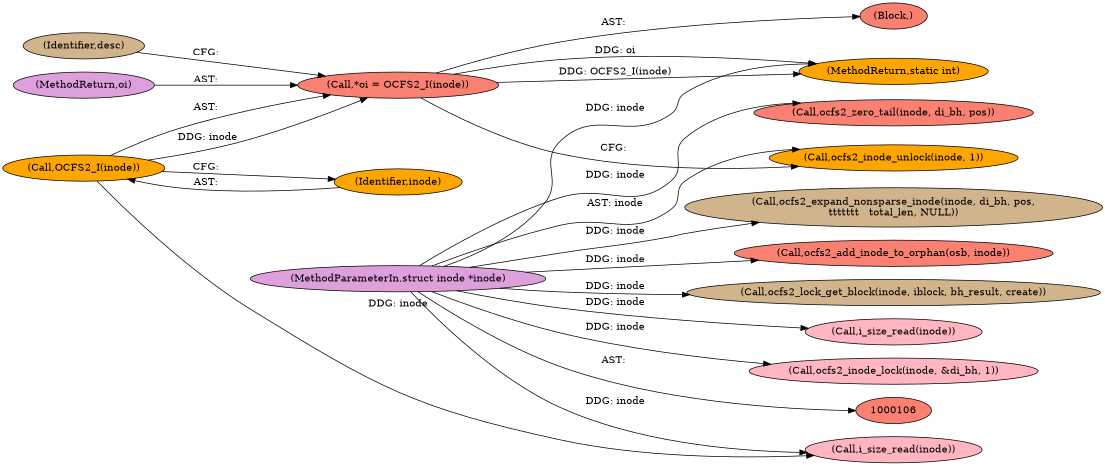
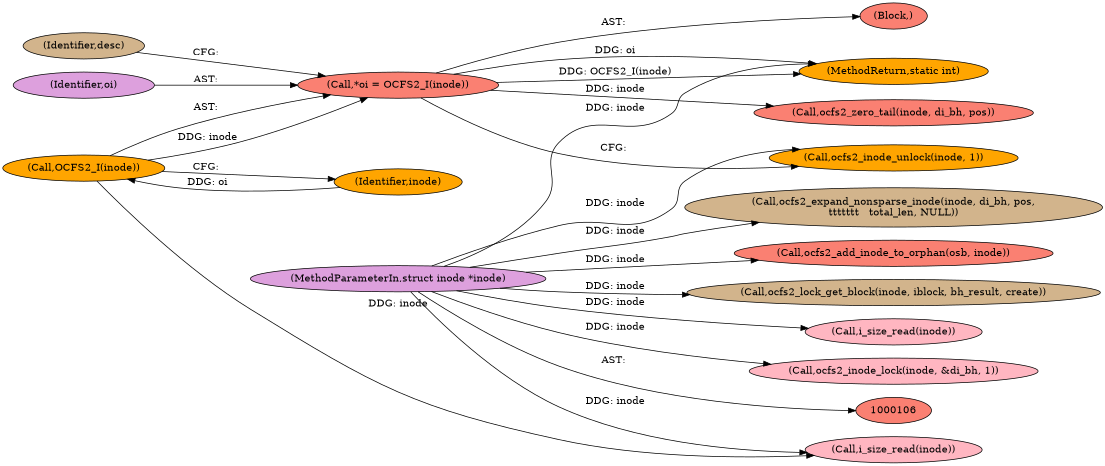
node "(MethodReturn,oi)": label "(MethodReturn,oi)" -> "(Identifier,oi)"
edge "(Identifier,inode)" -> "(Call,OCFS2_I(inode))": label "AST: " -> "DDG: oi"
edge "(MethodParameterIn,struct inode *inode)" -> "(Call,ocfs2_zero_tail(inode, di_bh, pos))": now "(Call,*oi = OCFS2_I(inode))" -> "(Call,ocfs2_zero_tail(inode, di_bh, pos))"
edge "(MethodParameterIn,struct inode *inode)" -> "(Call,ocfs2_inode_unlock(inode, 1))": label "AST: inode" -> "DDG: inode"
